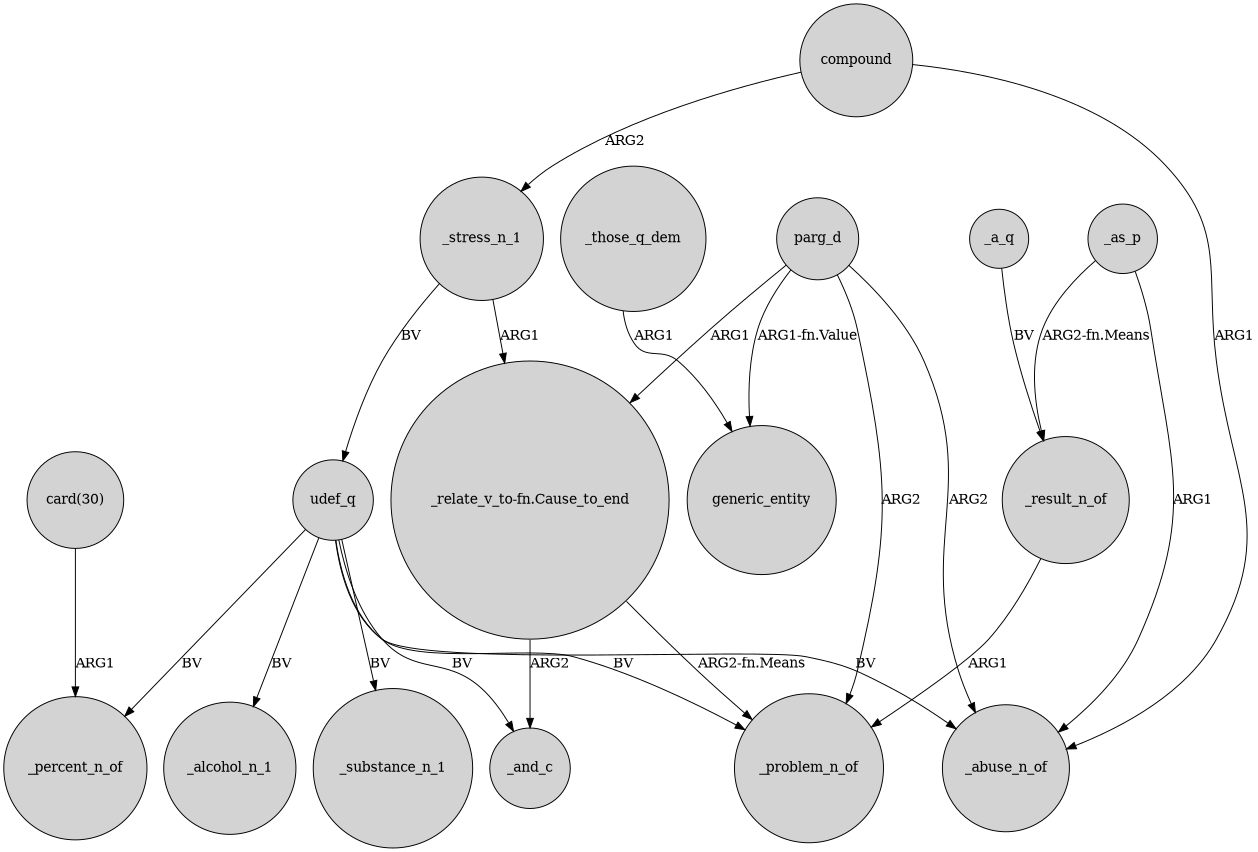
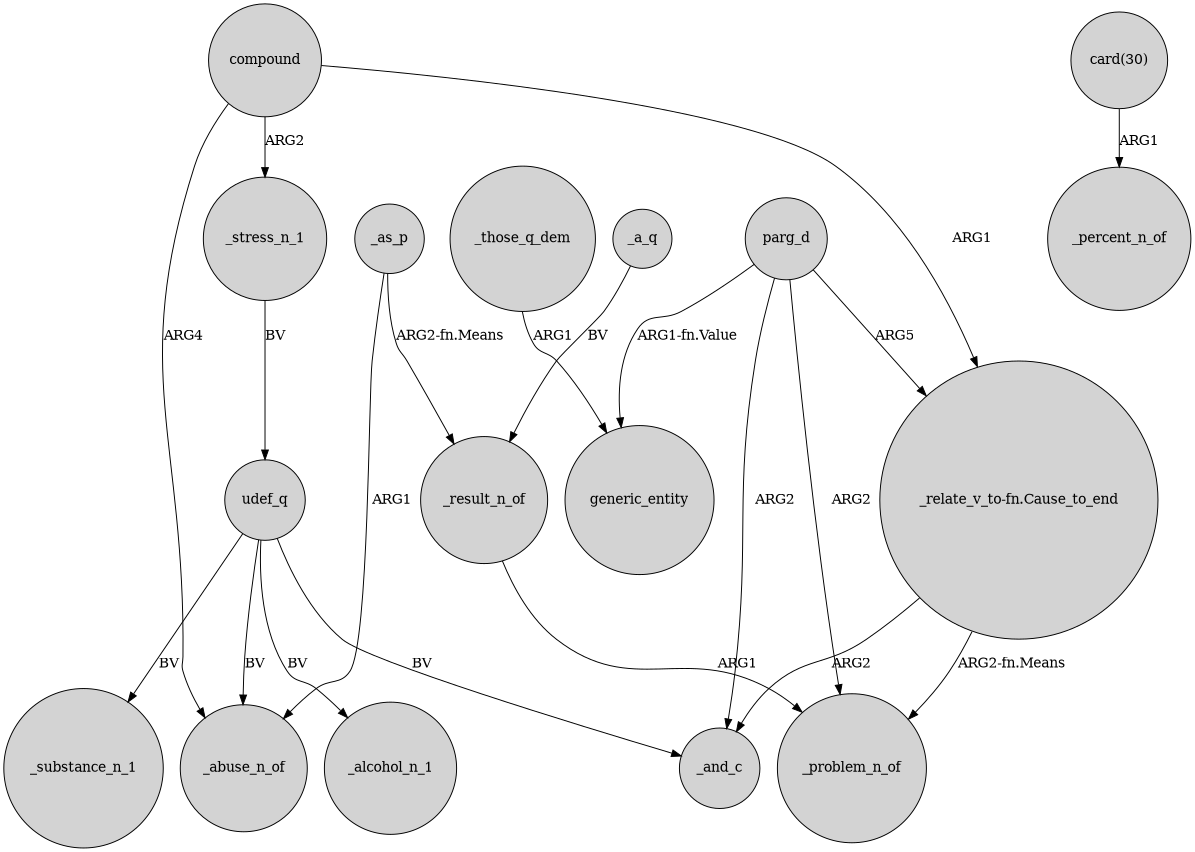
edge "_stress_n_1" -> "_relate_v_to-fn.Cause_to_end": now "compound" -> "_relate_v_to-fn.Cause_to_end"
edge "parg_d" -> "_relate_v_to-fn.Cause_to_end": label "ARG1" -> "ARG5"
edge "compound" -> "_abuse_n_of": label "ARG1" -> "ARG4"
edge "parg_d" -> "_abuse_n_of": now "parg_d" -> "_and_c"
edge "udef_q" -> "_percent_n_of": removed, label "BV"
edge "udef_q" -> "_problem_n_of": removed, label "BV"
